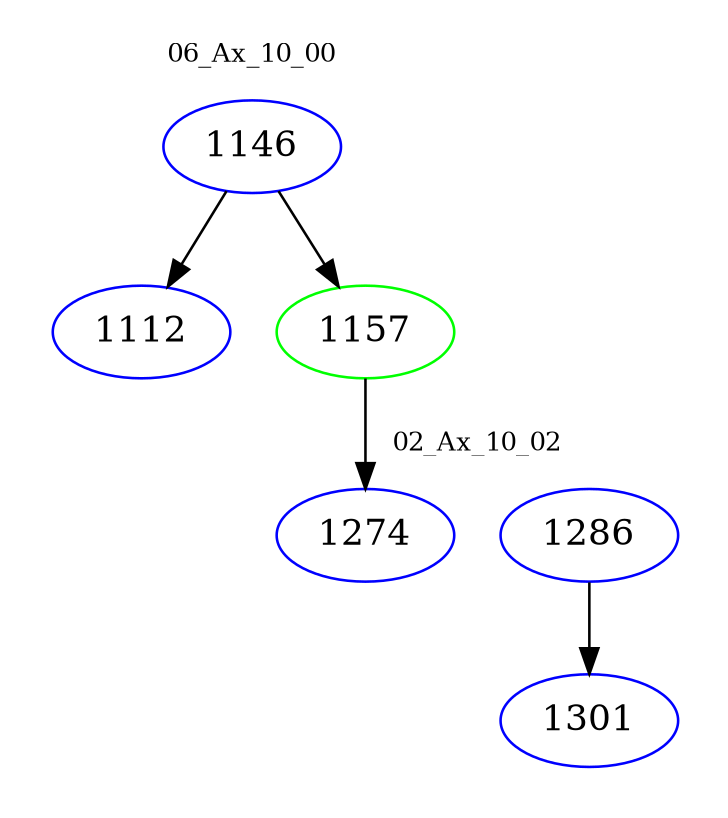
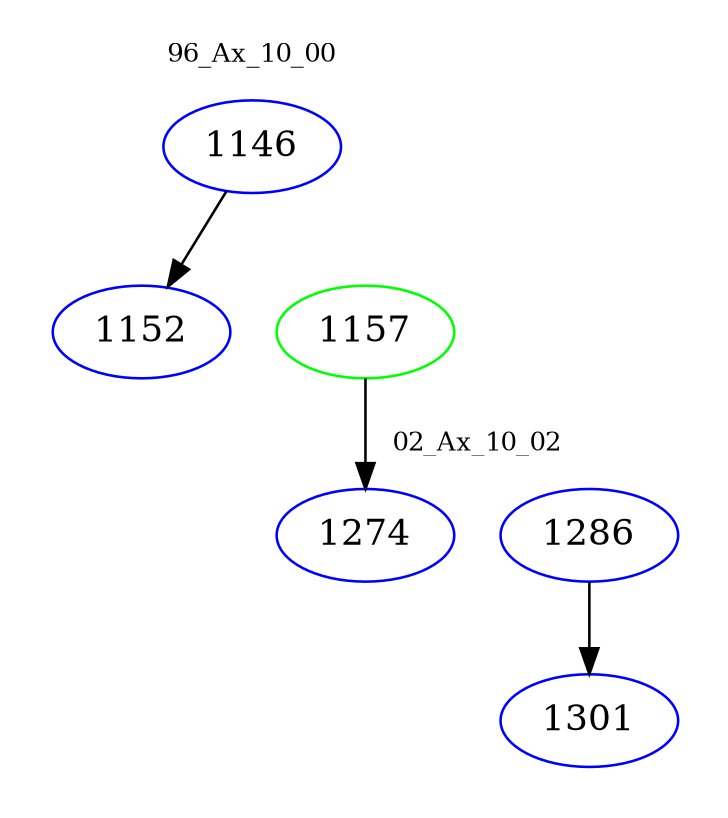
cluster "06_Ax_10_00": label "06_Ax_10_00" -> "96_Ax_10_00"
edge "1146" -> "1157": removed
node "1112": label "1112" -> "1152"
